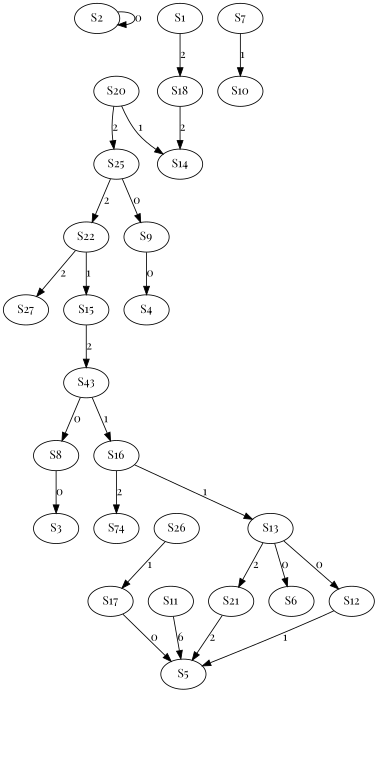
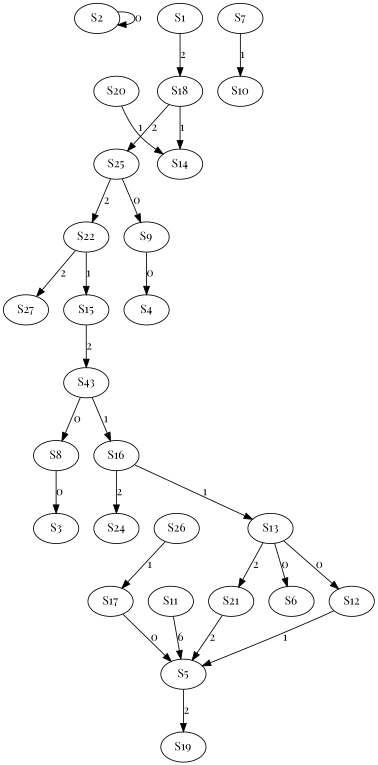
edge "S20" -> "S25": now "S18" -> "S25"
edge "S18" -> "S14": label "2" -> "1"
node "S74": label "S74" -> "S24"
node "S19": added
